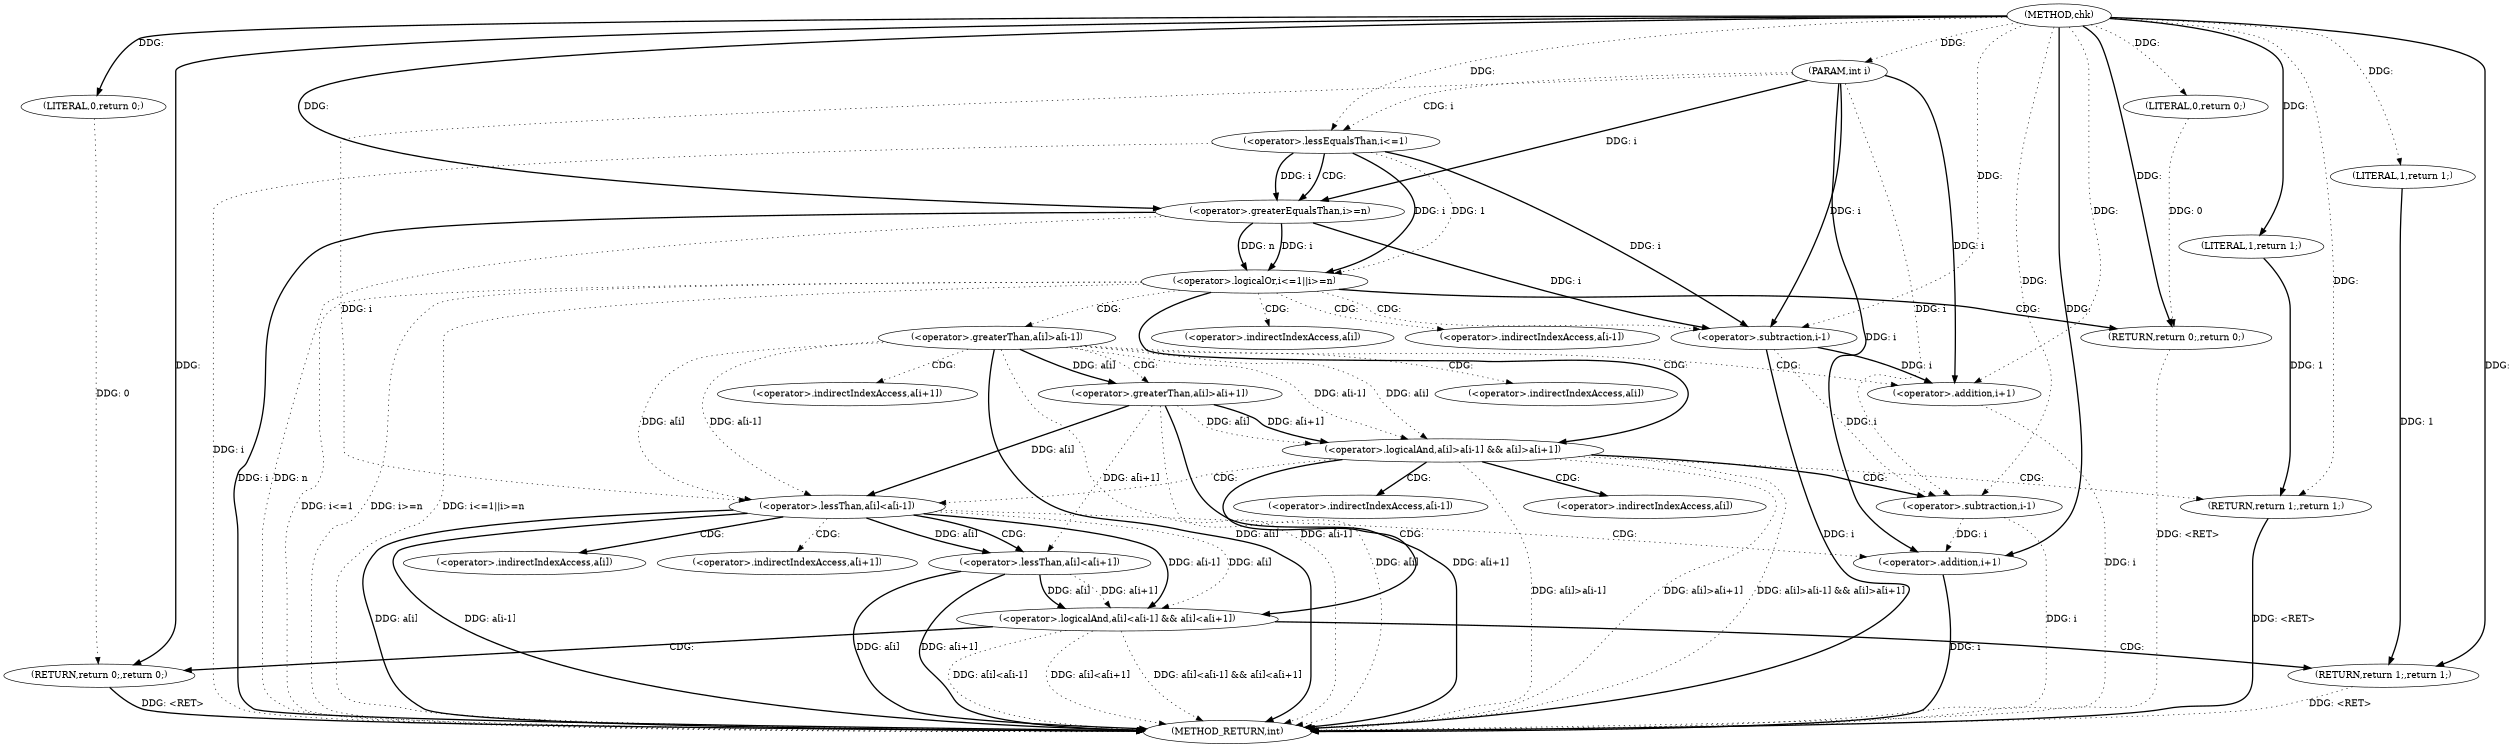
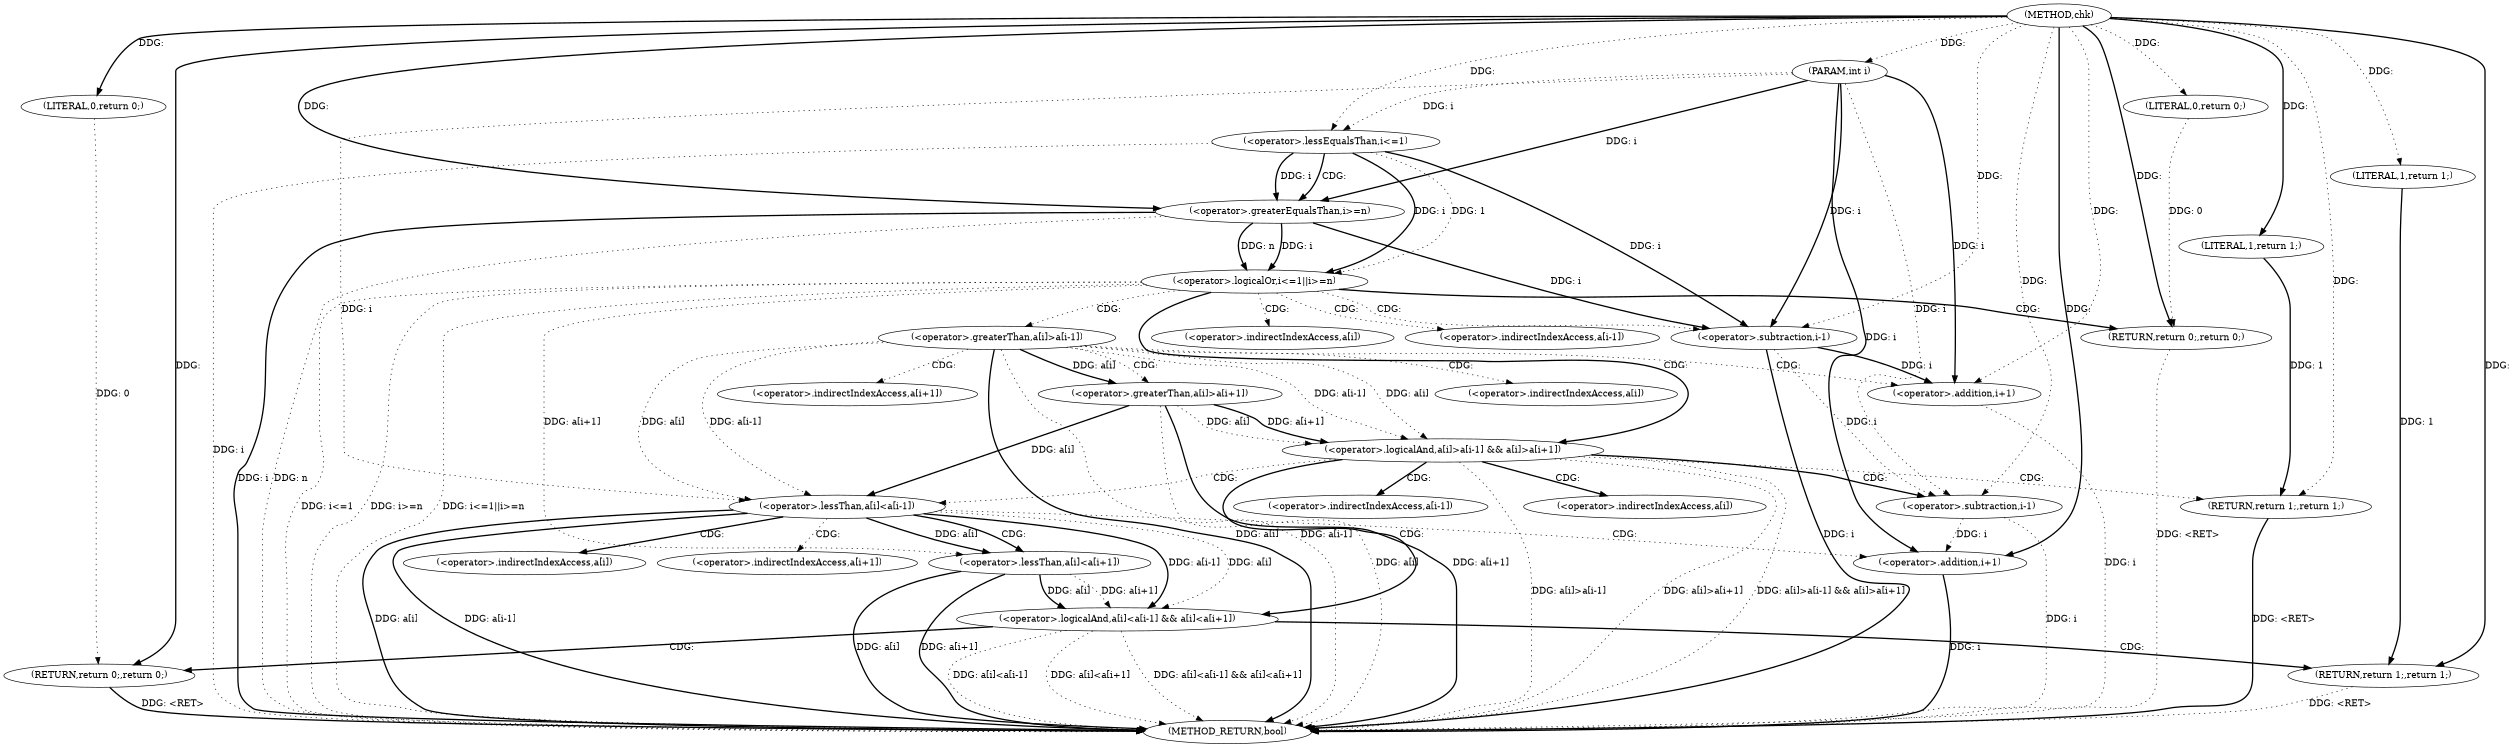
edge "(PARAM,int i)" -> "(<operator>.lessEqualsThan,i<=1)": label "CDG: i" -> "DDG: i"
edge "(<operator>.greaterThan,a[i]>a[i+1])" -> "(<operator>.lessThan,a[i]<a[i+1])": now "(<operator>.logicalOr,i<=1||i>=n)" -> "(<operator>.lessThan,a[i]<a[i+1])"
node "(METHOD_RETURN,int)": label "(METHOD_RETURN,int)" -> "(METHOD_RETURN,bool)"
